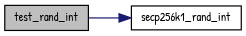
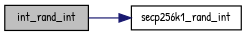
node "test_rand_int": label "test_rand_int" -> "int_rand_int"
